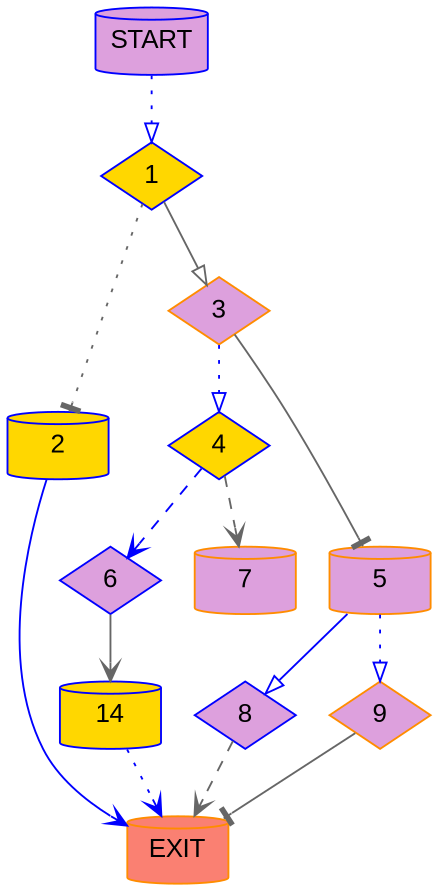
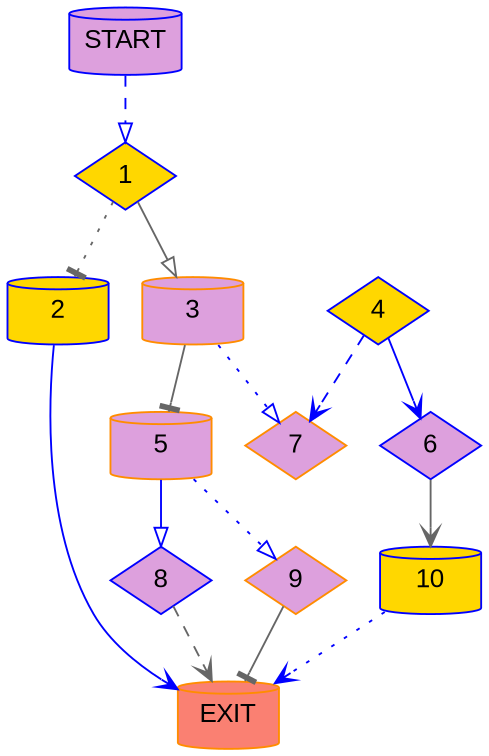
edge "START" -> "1": style dotted -> dashed
node "3": shape diamond -> cylinder
edge "3" -> "4": now "3" -> "7"
edge "4" -> "7": color gray40 -> blue
edge "4" -> "6": style dashed -> solid
node "7": shape cylinder -> diamond
node "14": label "14" -> "10"
